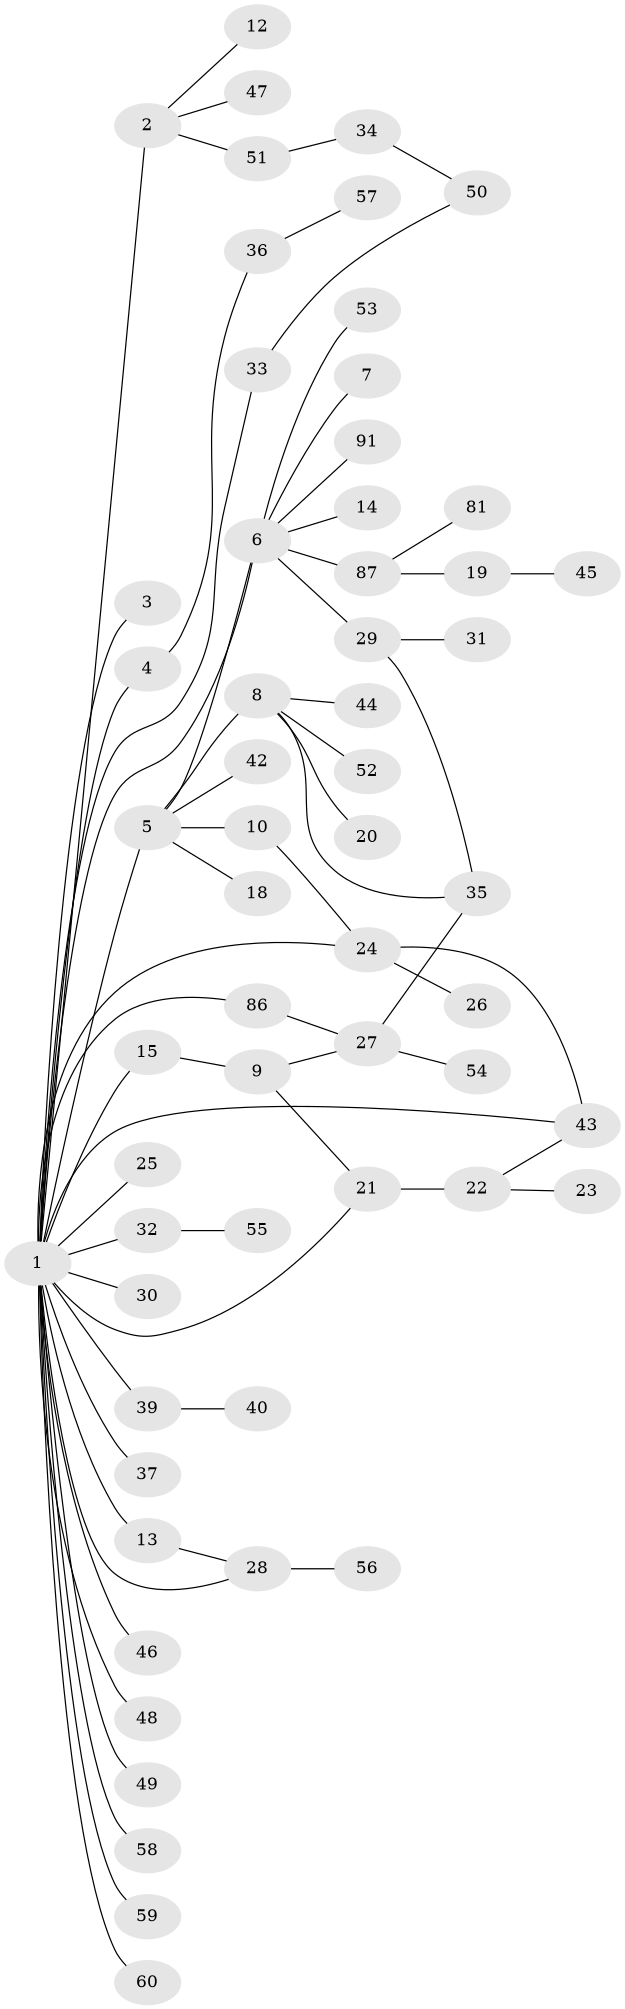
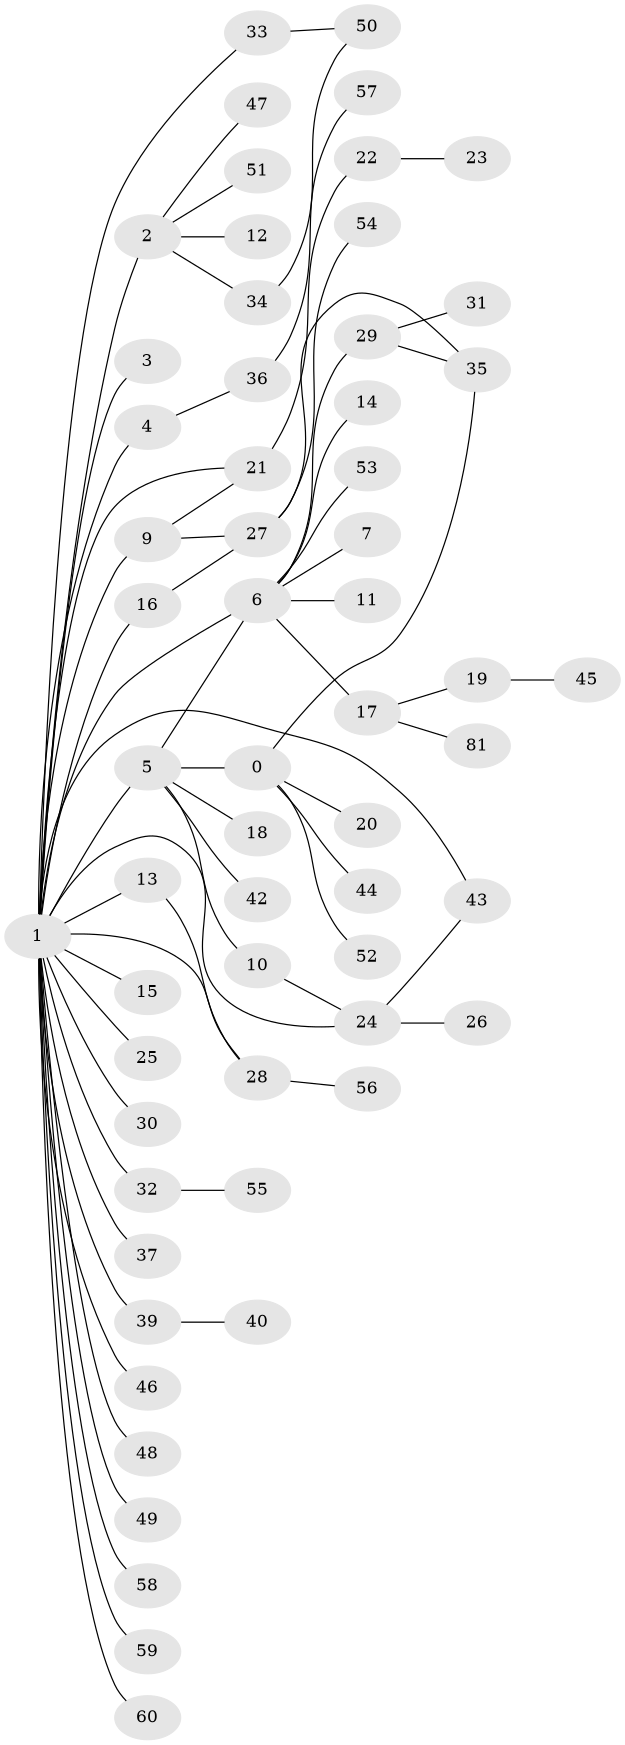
edge "34" -- "51": now "34" -- "2"
node "91": label "91" -> "11"
node "87": label "87" -> "17"
node "8": label "8" -> "0"
node "86": label "86" -> "16"
edge "15" -- "9": now "1" -- "9"
edge "43" -- "22": removed
